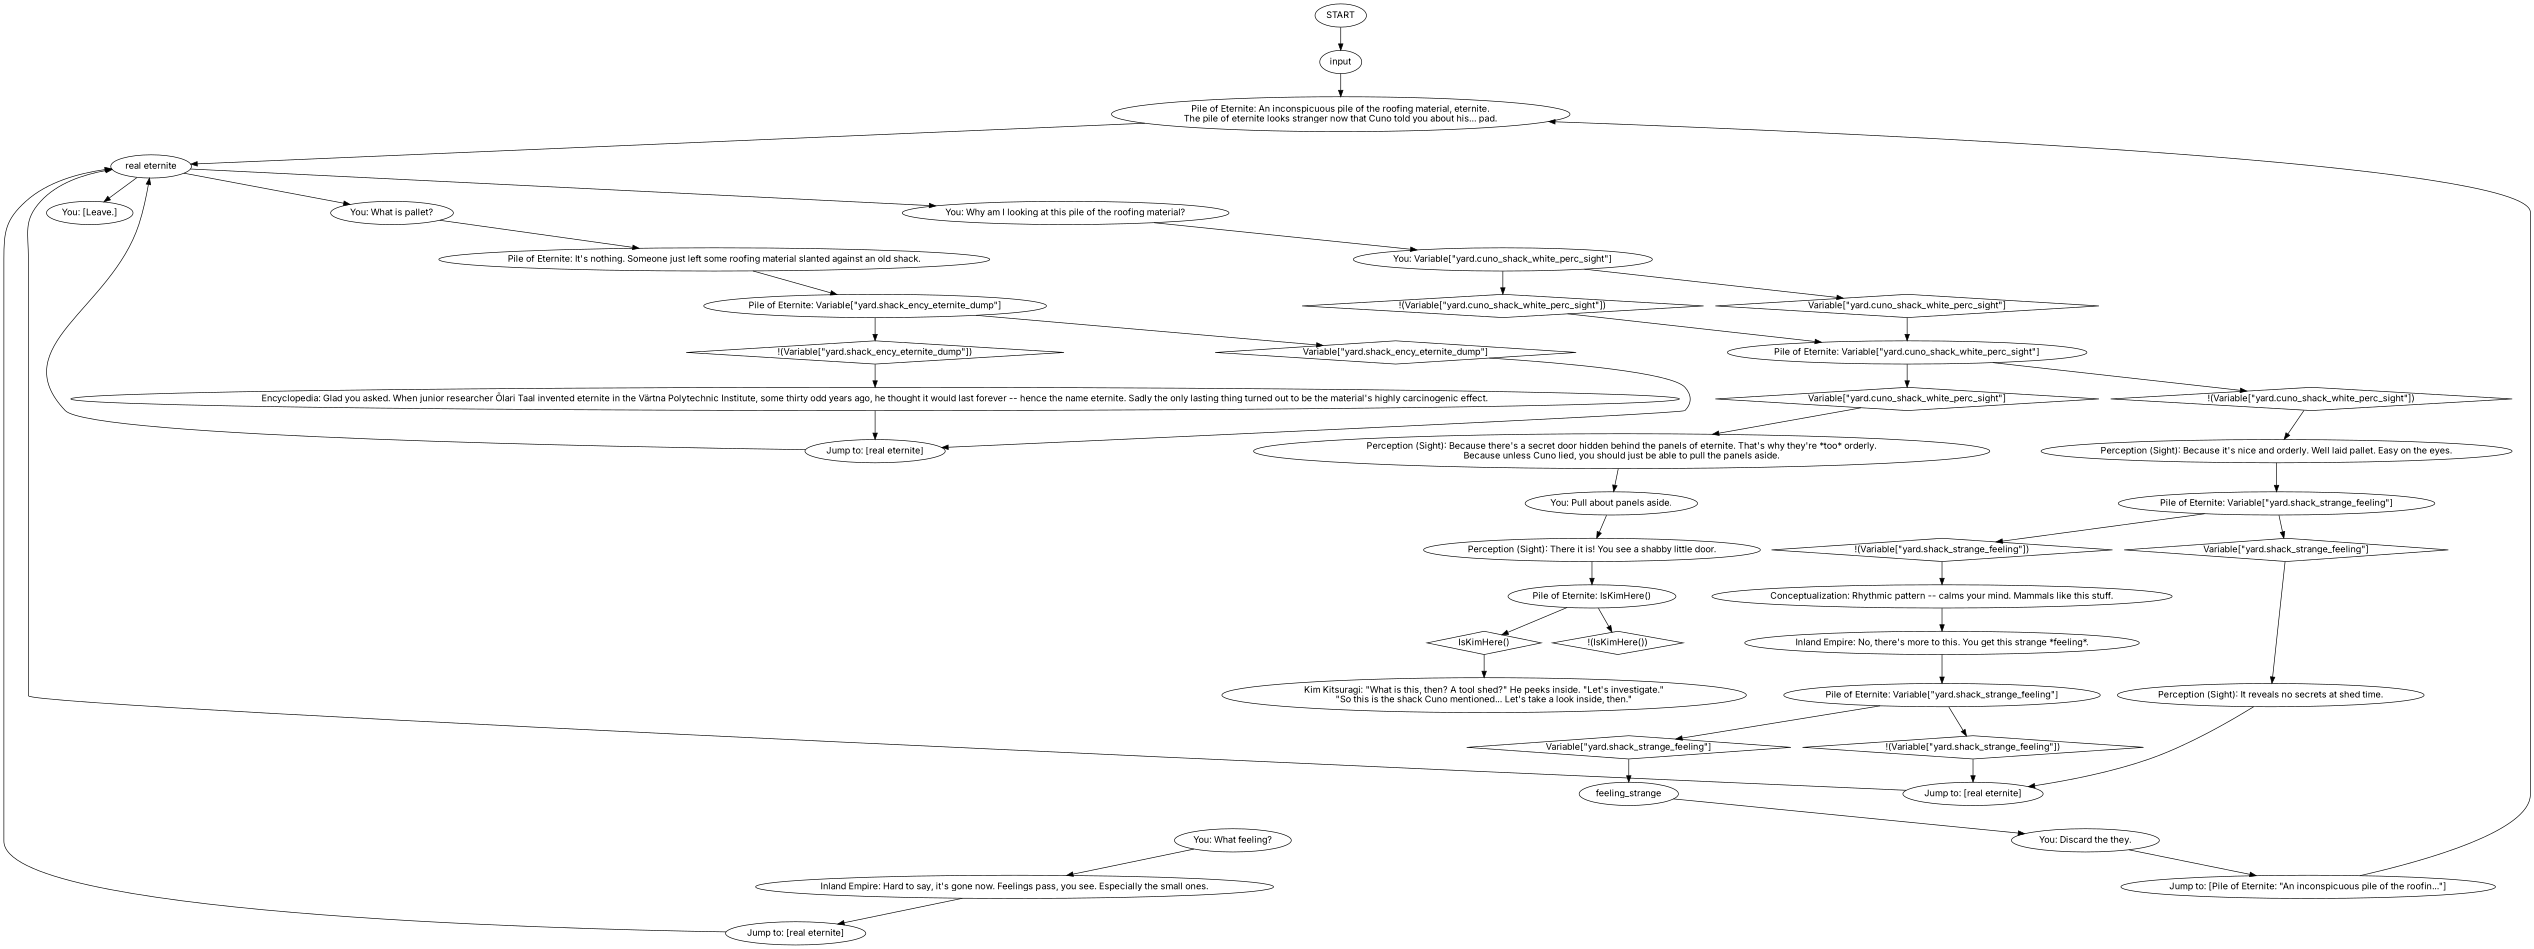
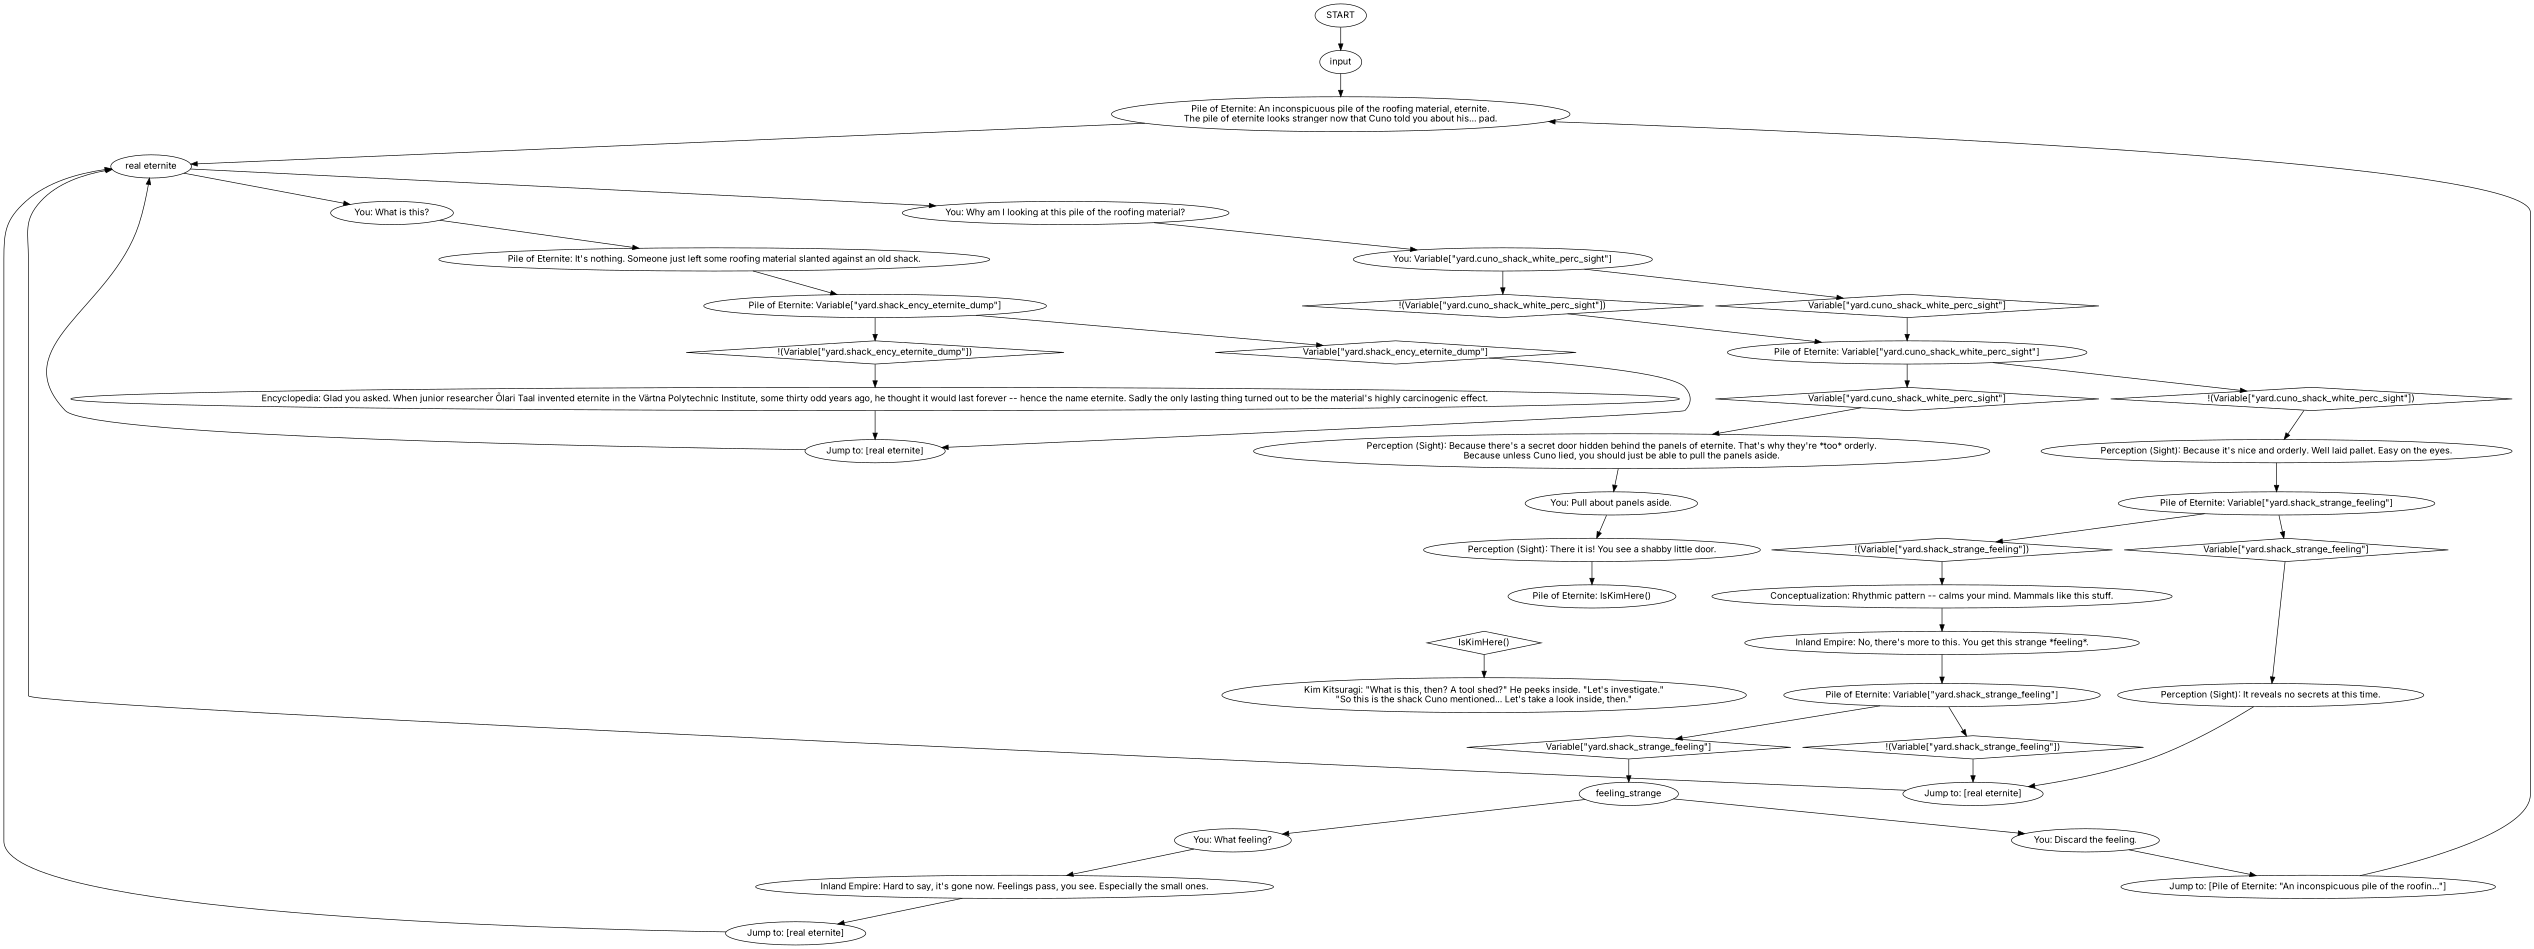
node "You: [Leave.]": removed
node "You: What is pallet?": label "You: What is pallet?" -> "You: What is this?"
edge "Pile of Eternite: IsKimHere()" -> "IsKimHere()": removed
node "!(IsKimHere())": removed
node "Perception (Sight): It reveals no secrets at shed time.": label "Perception (Sight): It reveals no secrets at shed time." -> "Perception (Sight): It reveals no secrets at this time."
edge "feeling_strange" -> "You: What feeling?": added
node "You: Discard the they.": label "You: Discard the they." -> "You: Discard the feeling."
